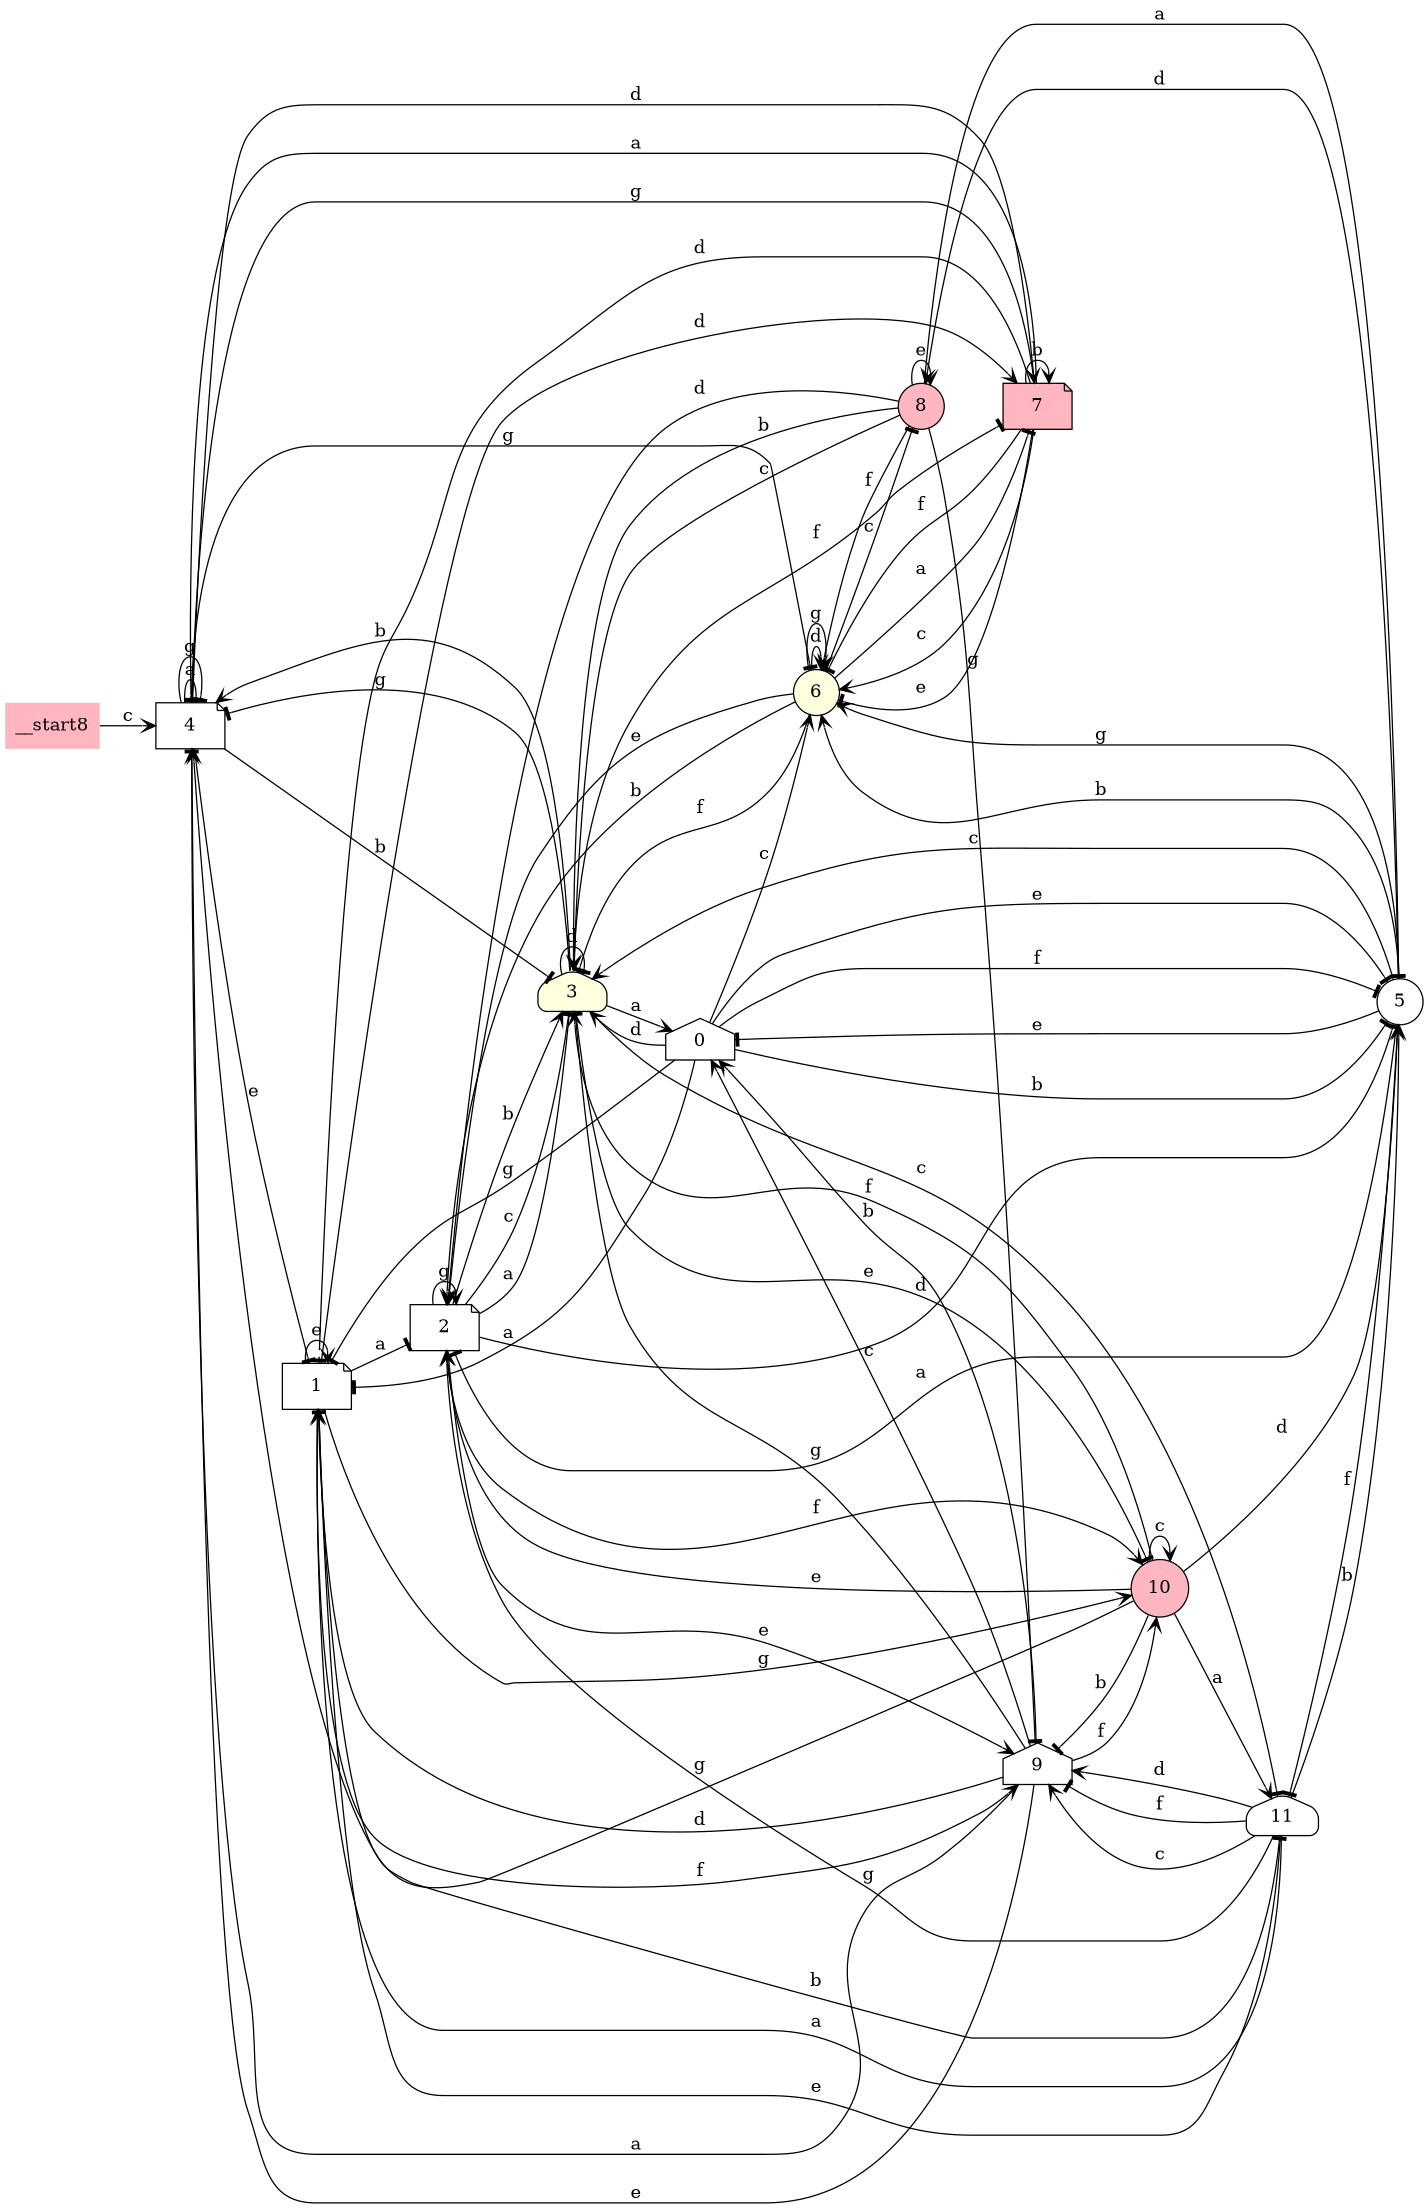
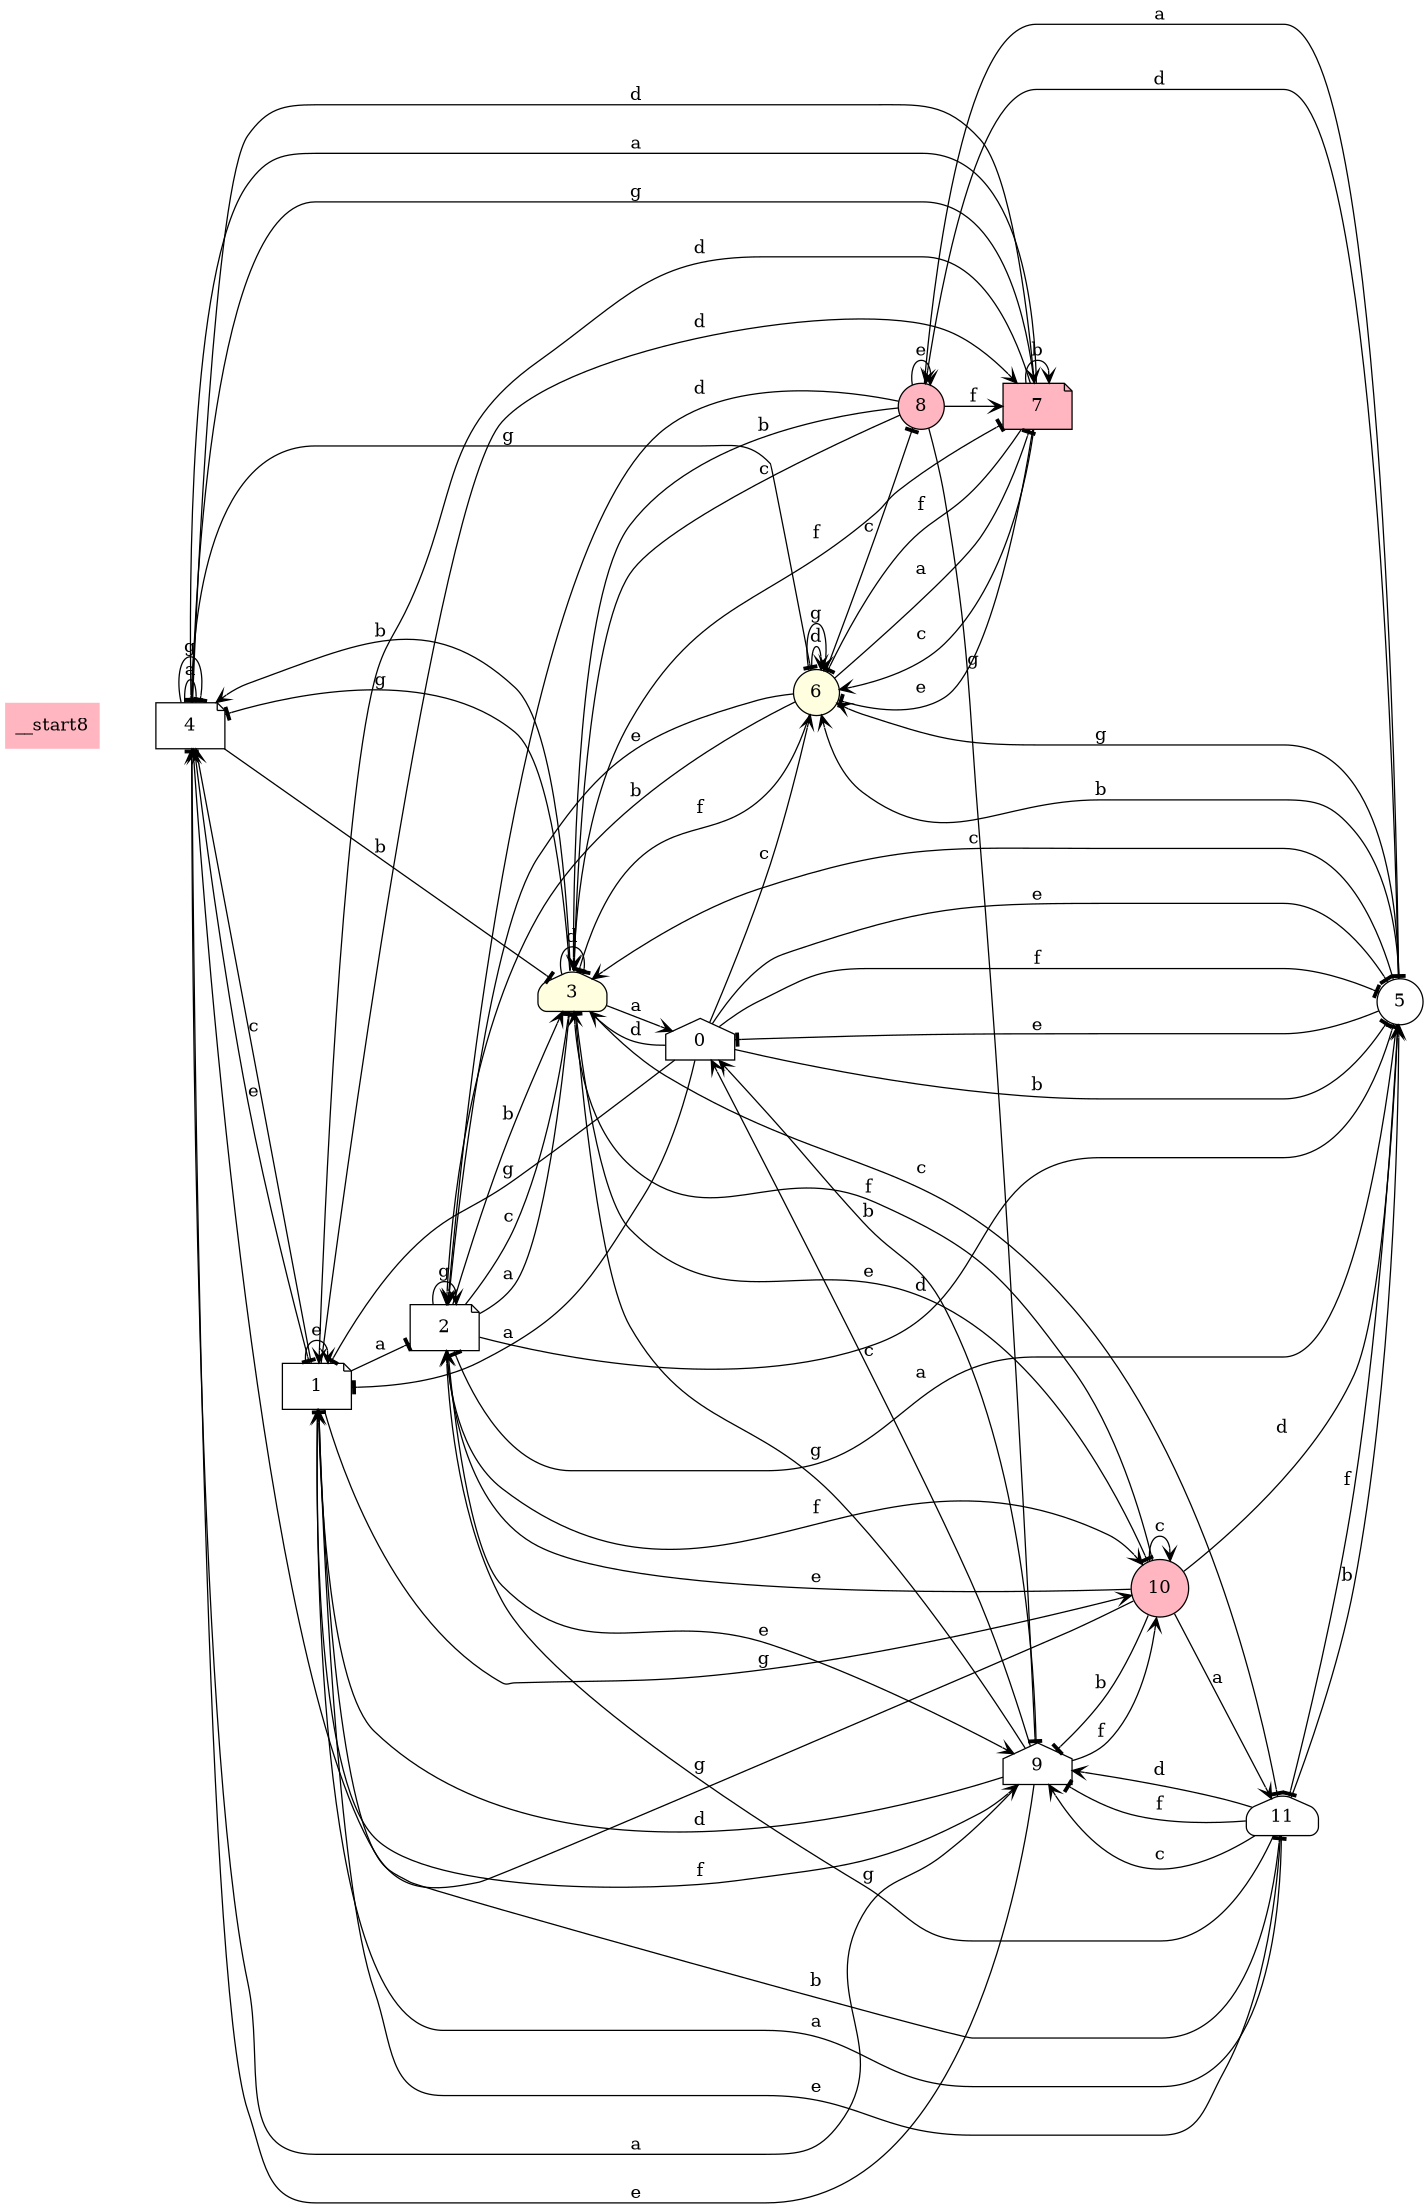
edge "8" -> "6": now "8" -> "7"
edge "7" -> "1": arrowhead tee -> vee
edge "__start8" -> "4": now "1" -> "4"
